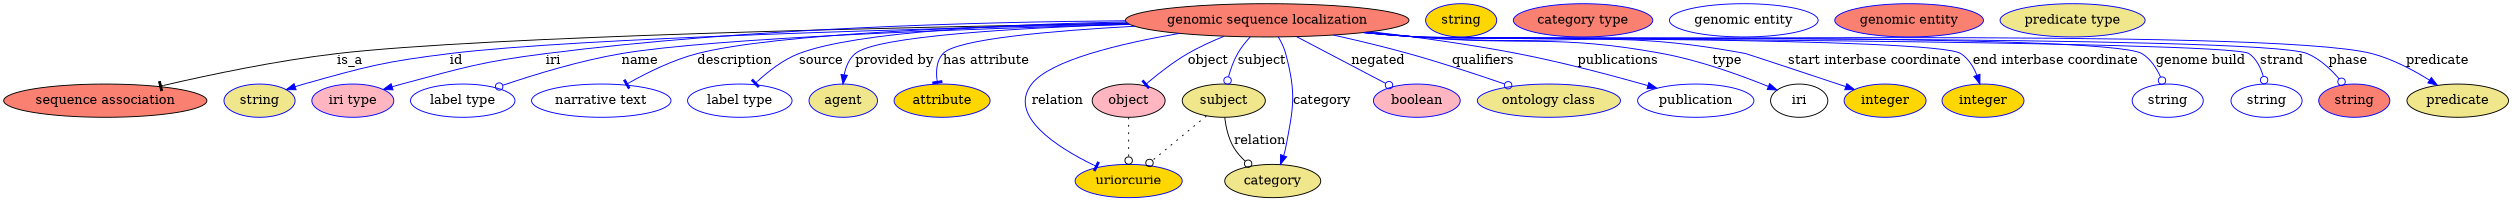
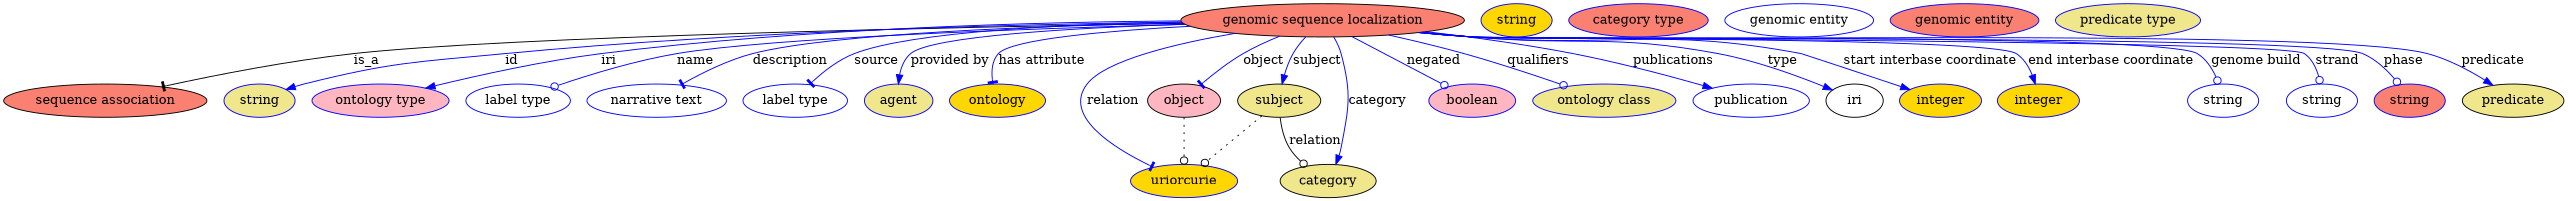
edge "genomic sequence localization" -> "subject": arrowhead odot -> normal
node "iri type": label "iri type" -> "ontology type"
node "attribute": label "attribute" -> "ontology"
